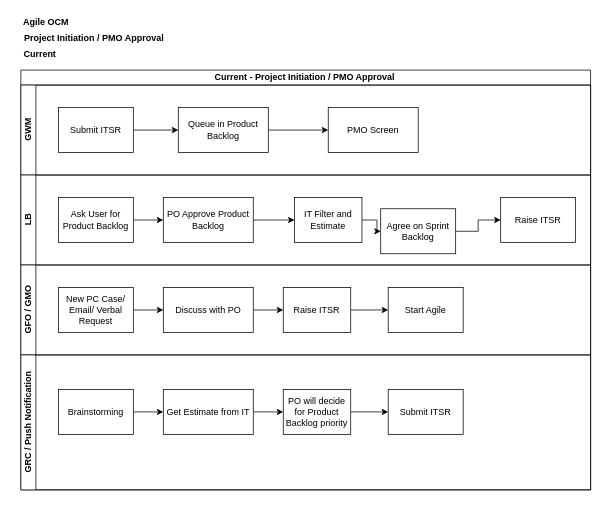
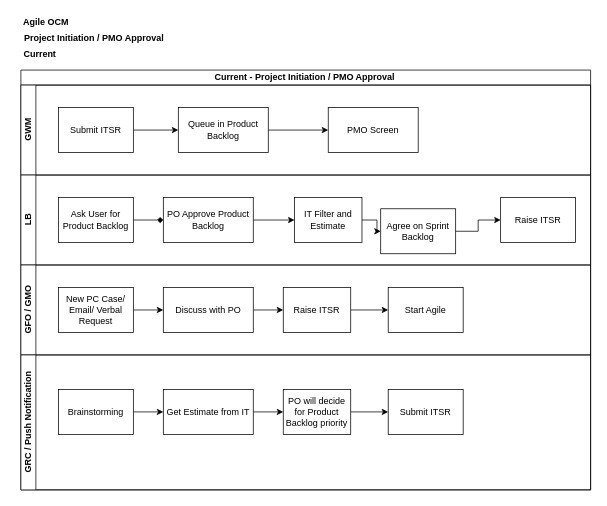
edge "Ask User for Product Backlog" -> "PO Approve Product Backlog": arrowhead classic -> diamond
